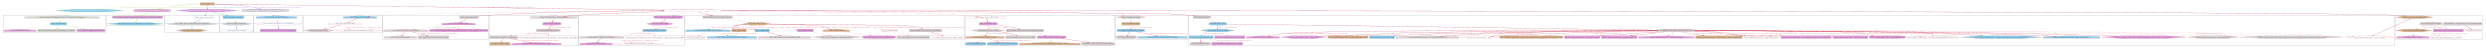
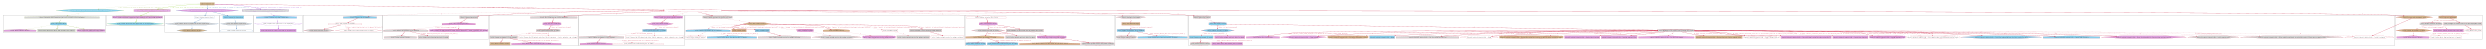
node "[role] task-post-deployment": added
edge "kubeinit.kubeinit.kubeinit_k8s : Clean kubeadm" -> "[role] Delegate to the distro role to deploy the cluster": reversed
